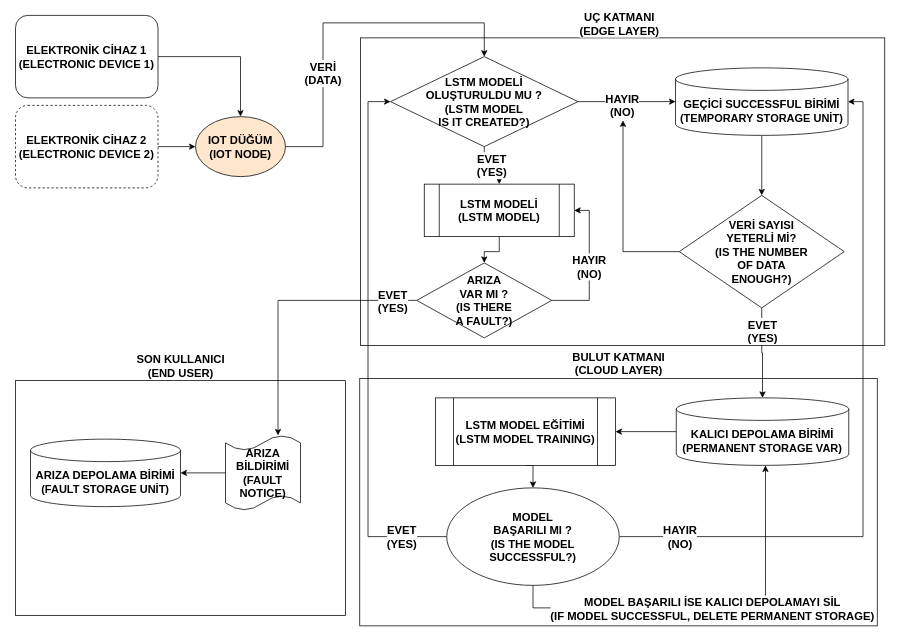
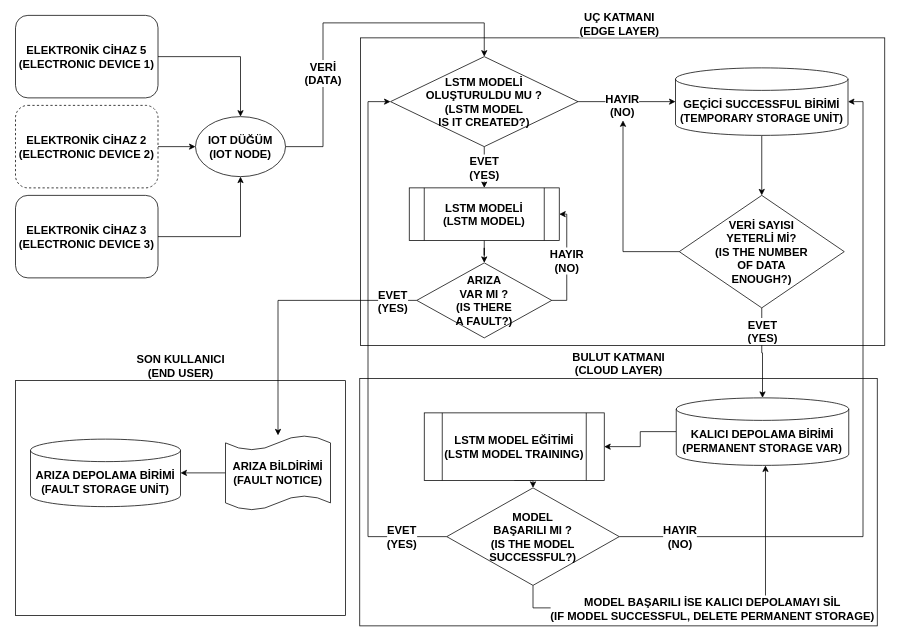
node "ELEKTRONİK CİHAZ 1 (ELECTRONIC DEVICE 1)": label "ELEKTRONİK CİHAZ 1 (ELECTRONIC DEVICE 1)" -> "ELEKTRONİK CİHAZ 5 (ELECTRONIC DEVICE 1)"
node "IOT DÜĞÜM (IOT NODE)": fillcolor #ffe6cc -> #ffffff
node "LSTM MODELİ (LSTM MODEL)": moved (499, 210) -> (484, 214)
node "ELEKTRONİK CİHAZ 3 (ELECTRONIC DEVICE 3)": added
edge "ELEKTRONİK CİHAZ 3 (ELECTRONIC DEVICE 3)" -> "IOT DÜĞÜM (IOT NODE)": added
node "LSTM MODEL EĞİTİMİ (LSTM MODEL TRAINING)": moved (525, 432) -> (514, 447)
node "ARIZA BİLDİRİMİ (FAULT NOTICE)": size 75x75 -> 105x75
node "MODEL BAŞARILI MI ? (IS THE MODEL SUCCESSFUL?)": shape ellipse -> diamond
